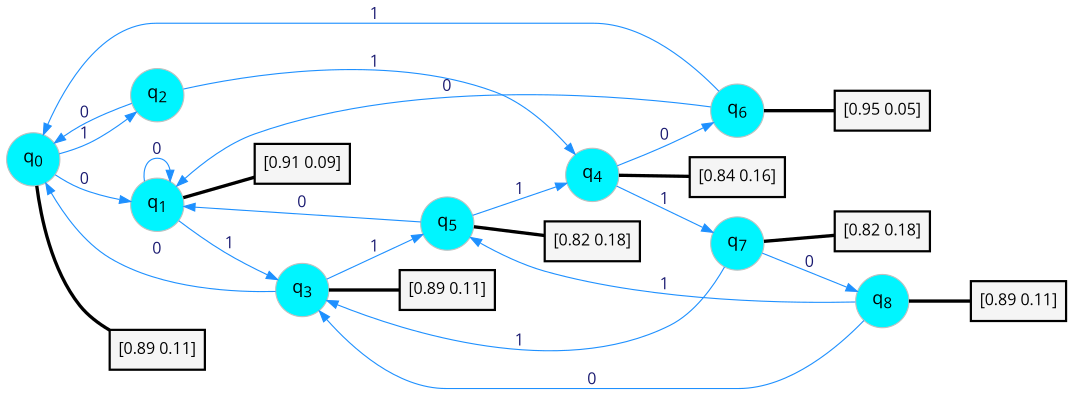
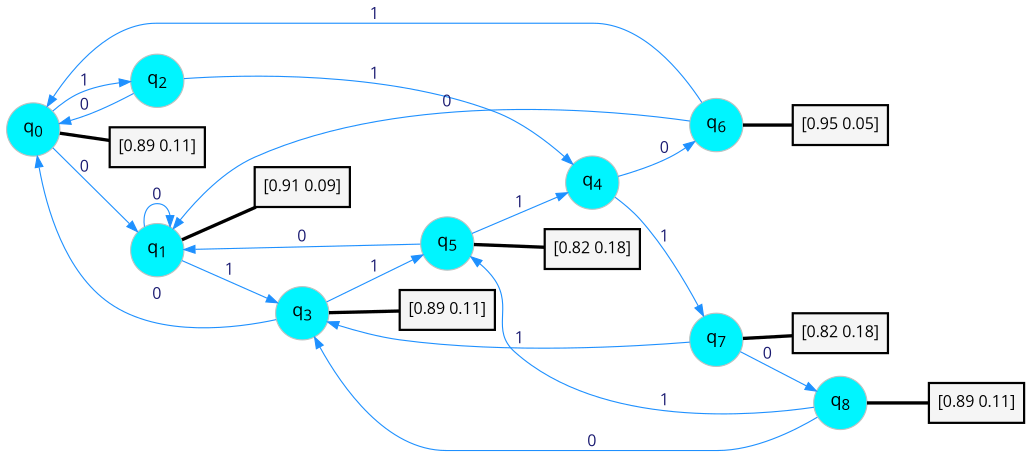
node "[0.84 0.16]": removed
